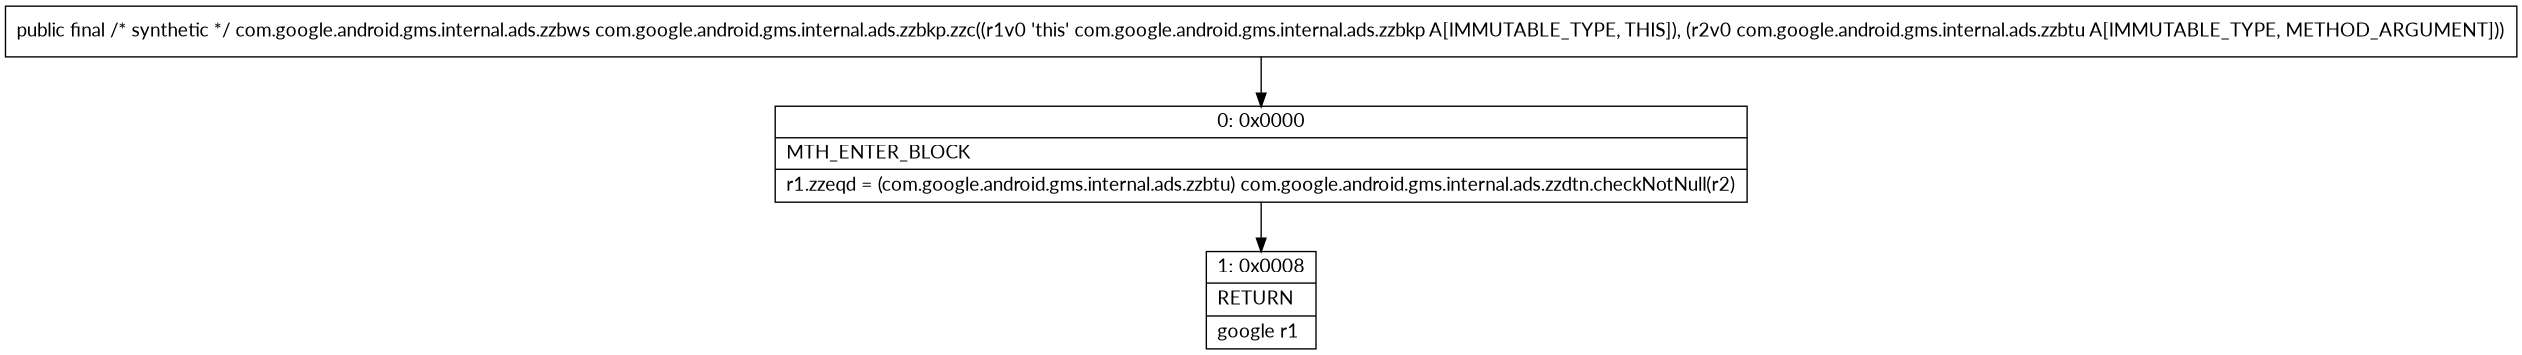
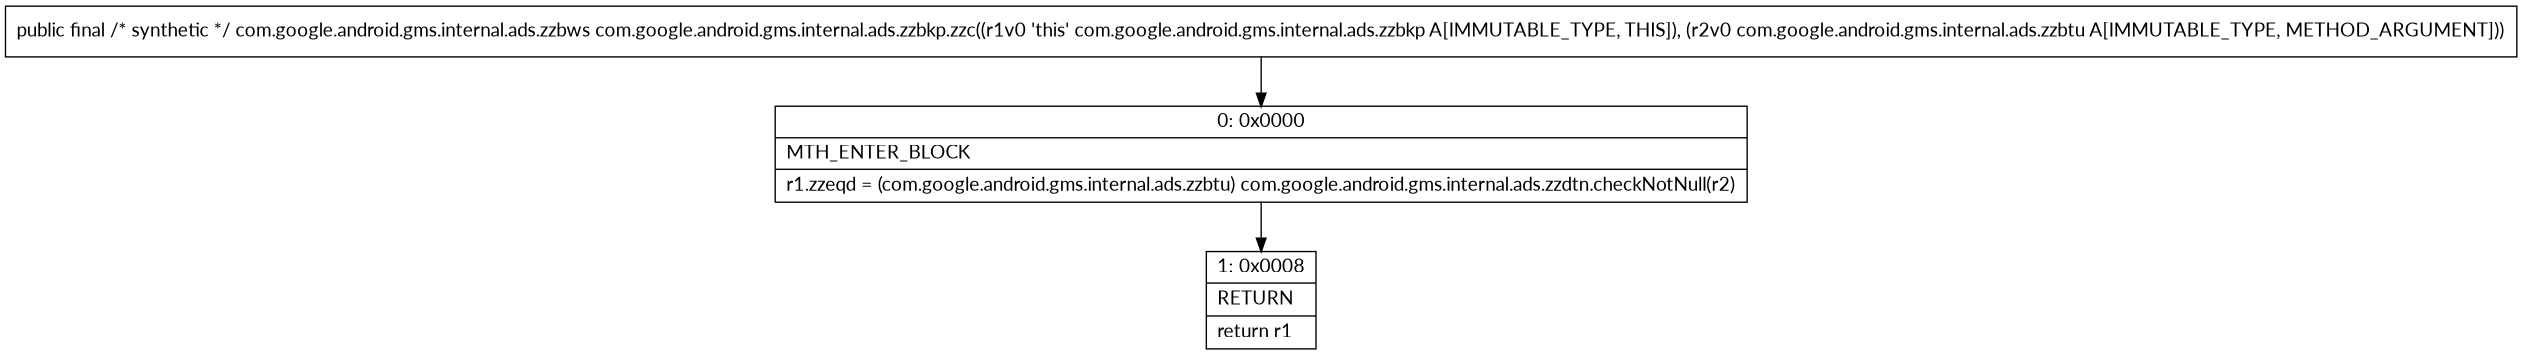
node "1: 0x0008": text "google r1" -> "return r1"
